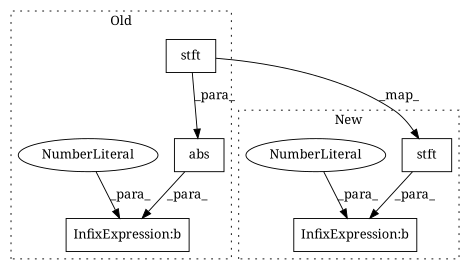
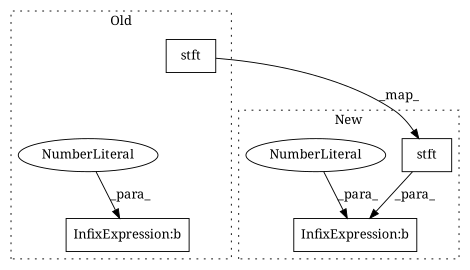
node "abs": removed
